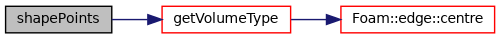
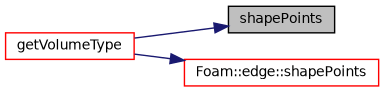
edge "shapePoints" -> "getVolumeType": reversed
node "Foam::edge::centre": label "Foam::edge::centre" -> "Foam::edge::shapePoints"
